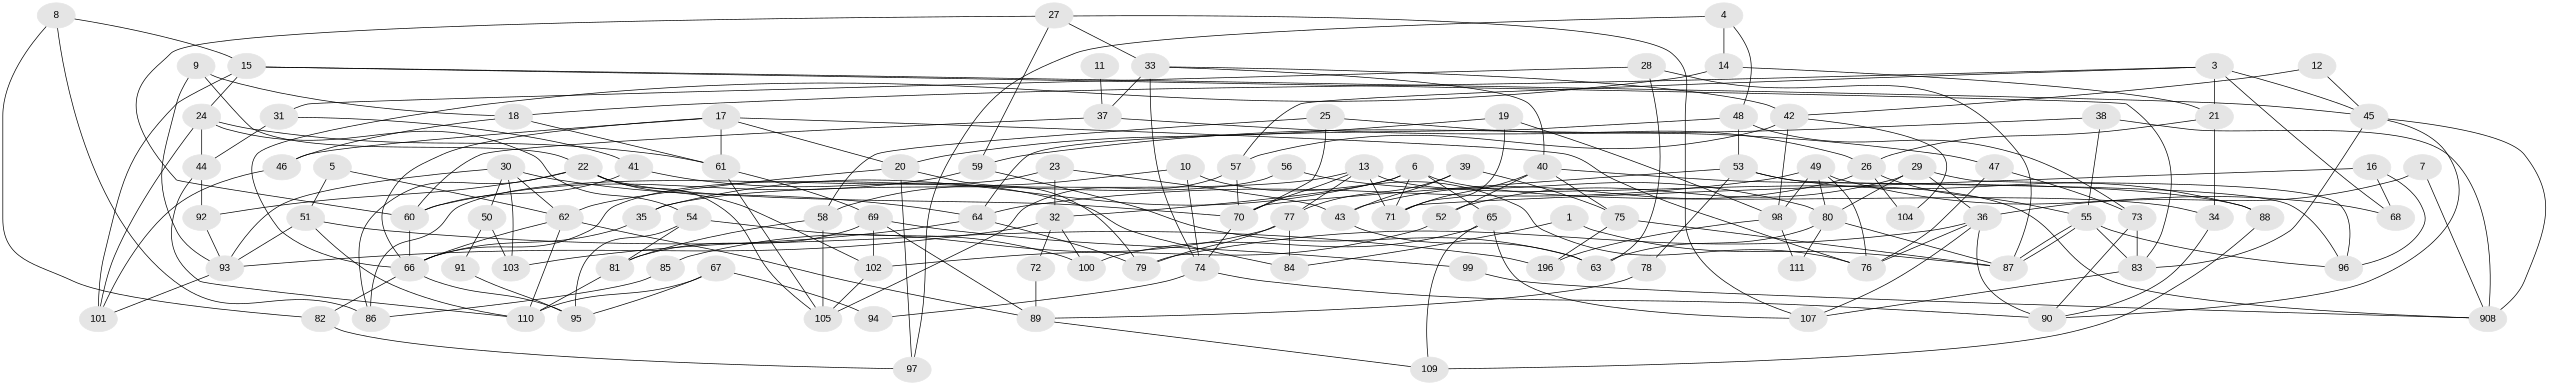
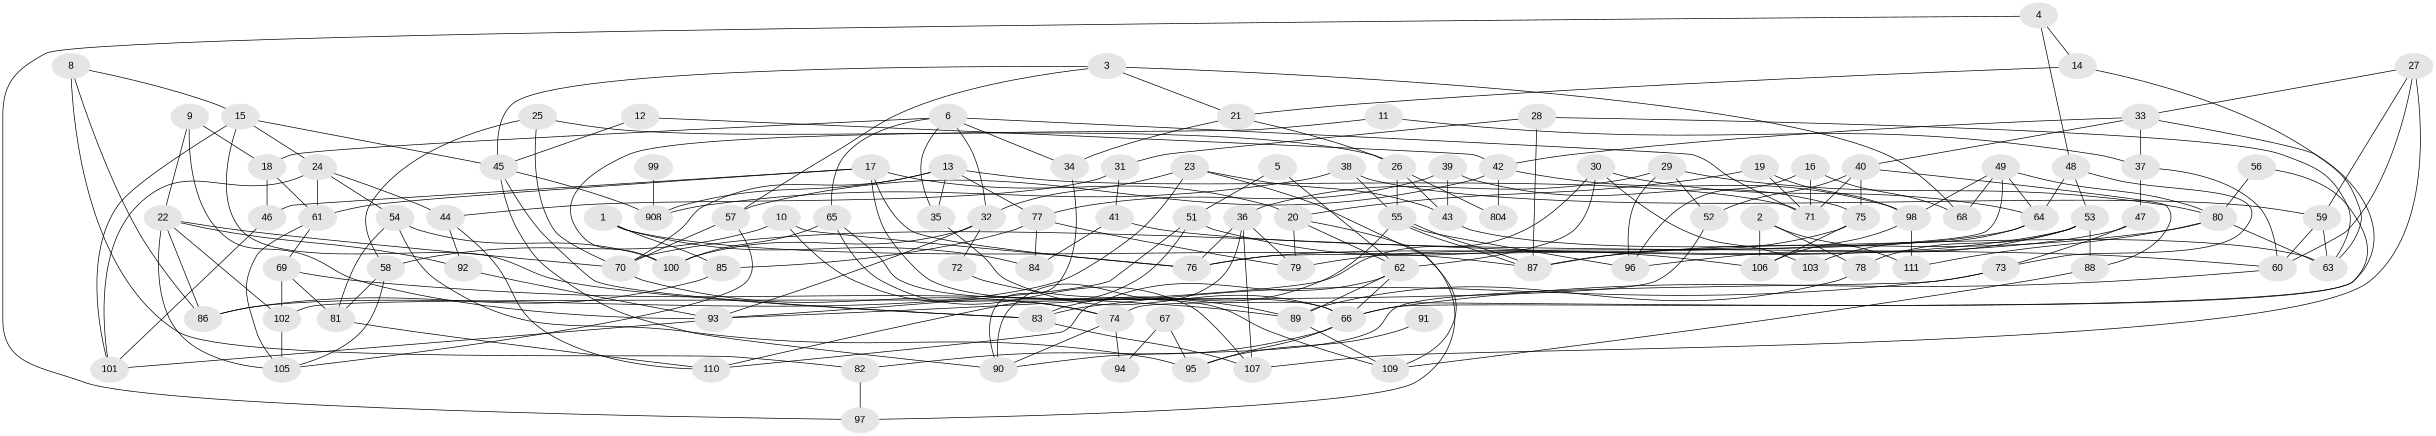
edge "14" -- "66": now "14" -- "63"
edge "3" -- "18": now "6" -- "18"
edge "11" -- "100": added
node "7": removed
node "50": removed
node "2": added
node "104": label "104" -> "804"
edge "23" -- "109": added
edge "1" -- "85": added
edge "69" -- "99": removed
node "196": label "196" -> "106"
edge "67" -- "110": removed
